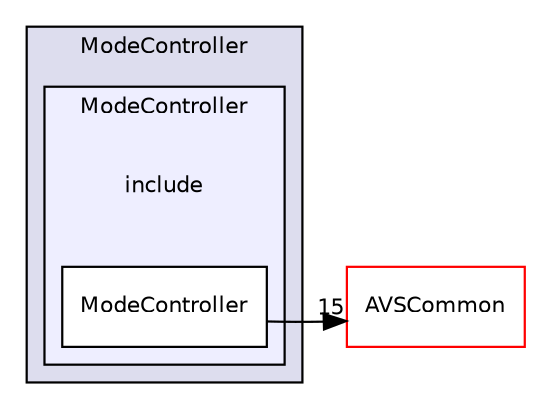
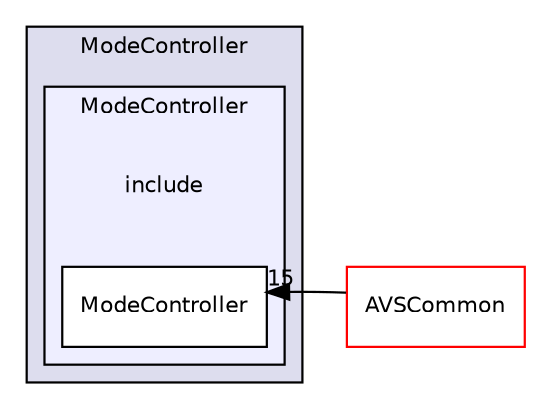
edge "ModeController" -> "AVSCommon": reversed
